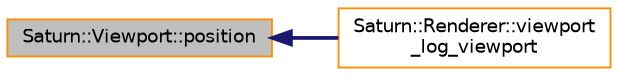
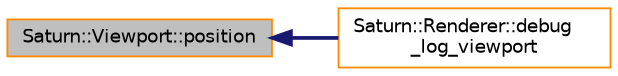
node "Saturn::Renderer::viewport _log_viewport": label "Saturn::Renderer::viewport _log_viewport" -> "Saturn::Renderer::debug _log_viewport"
